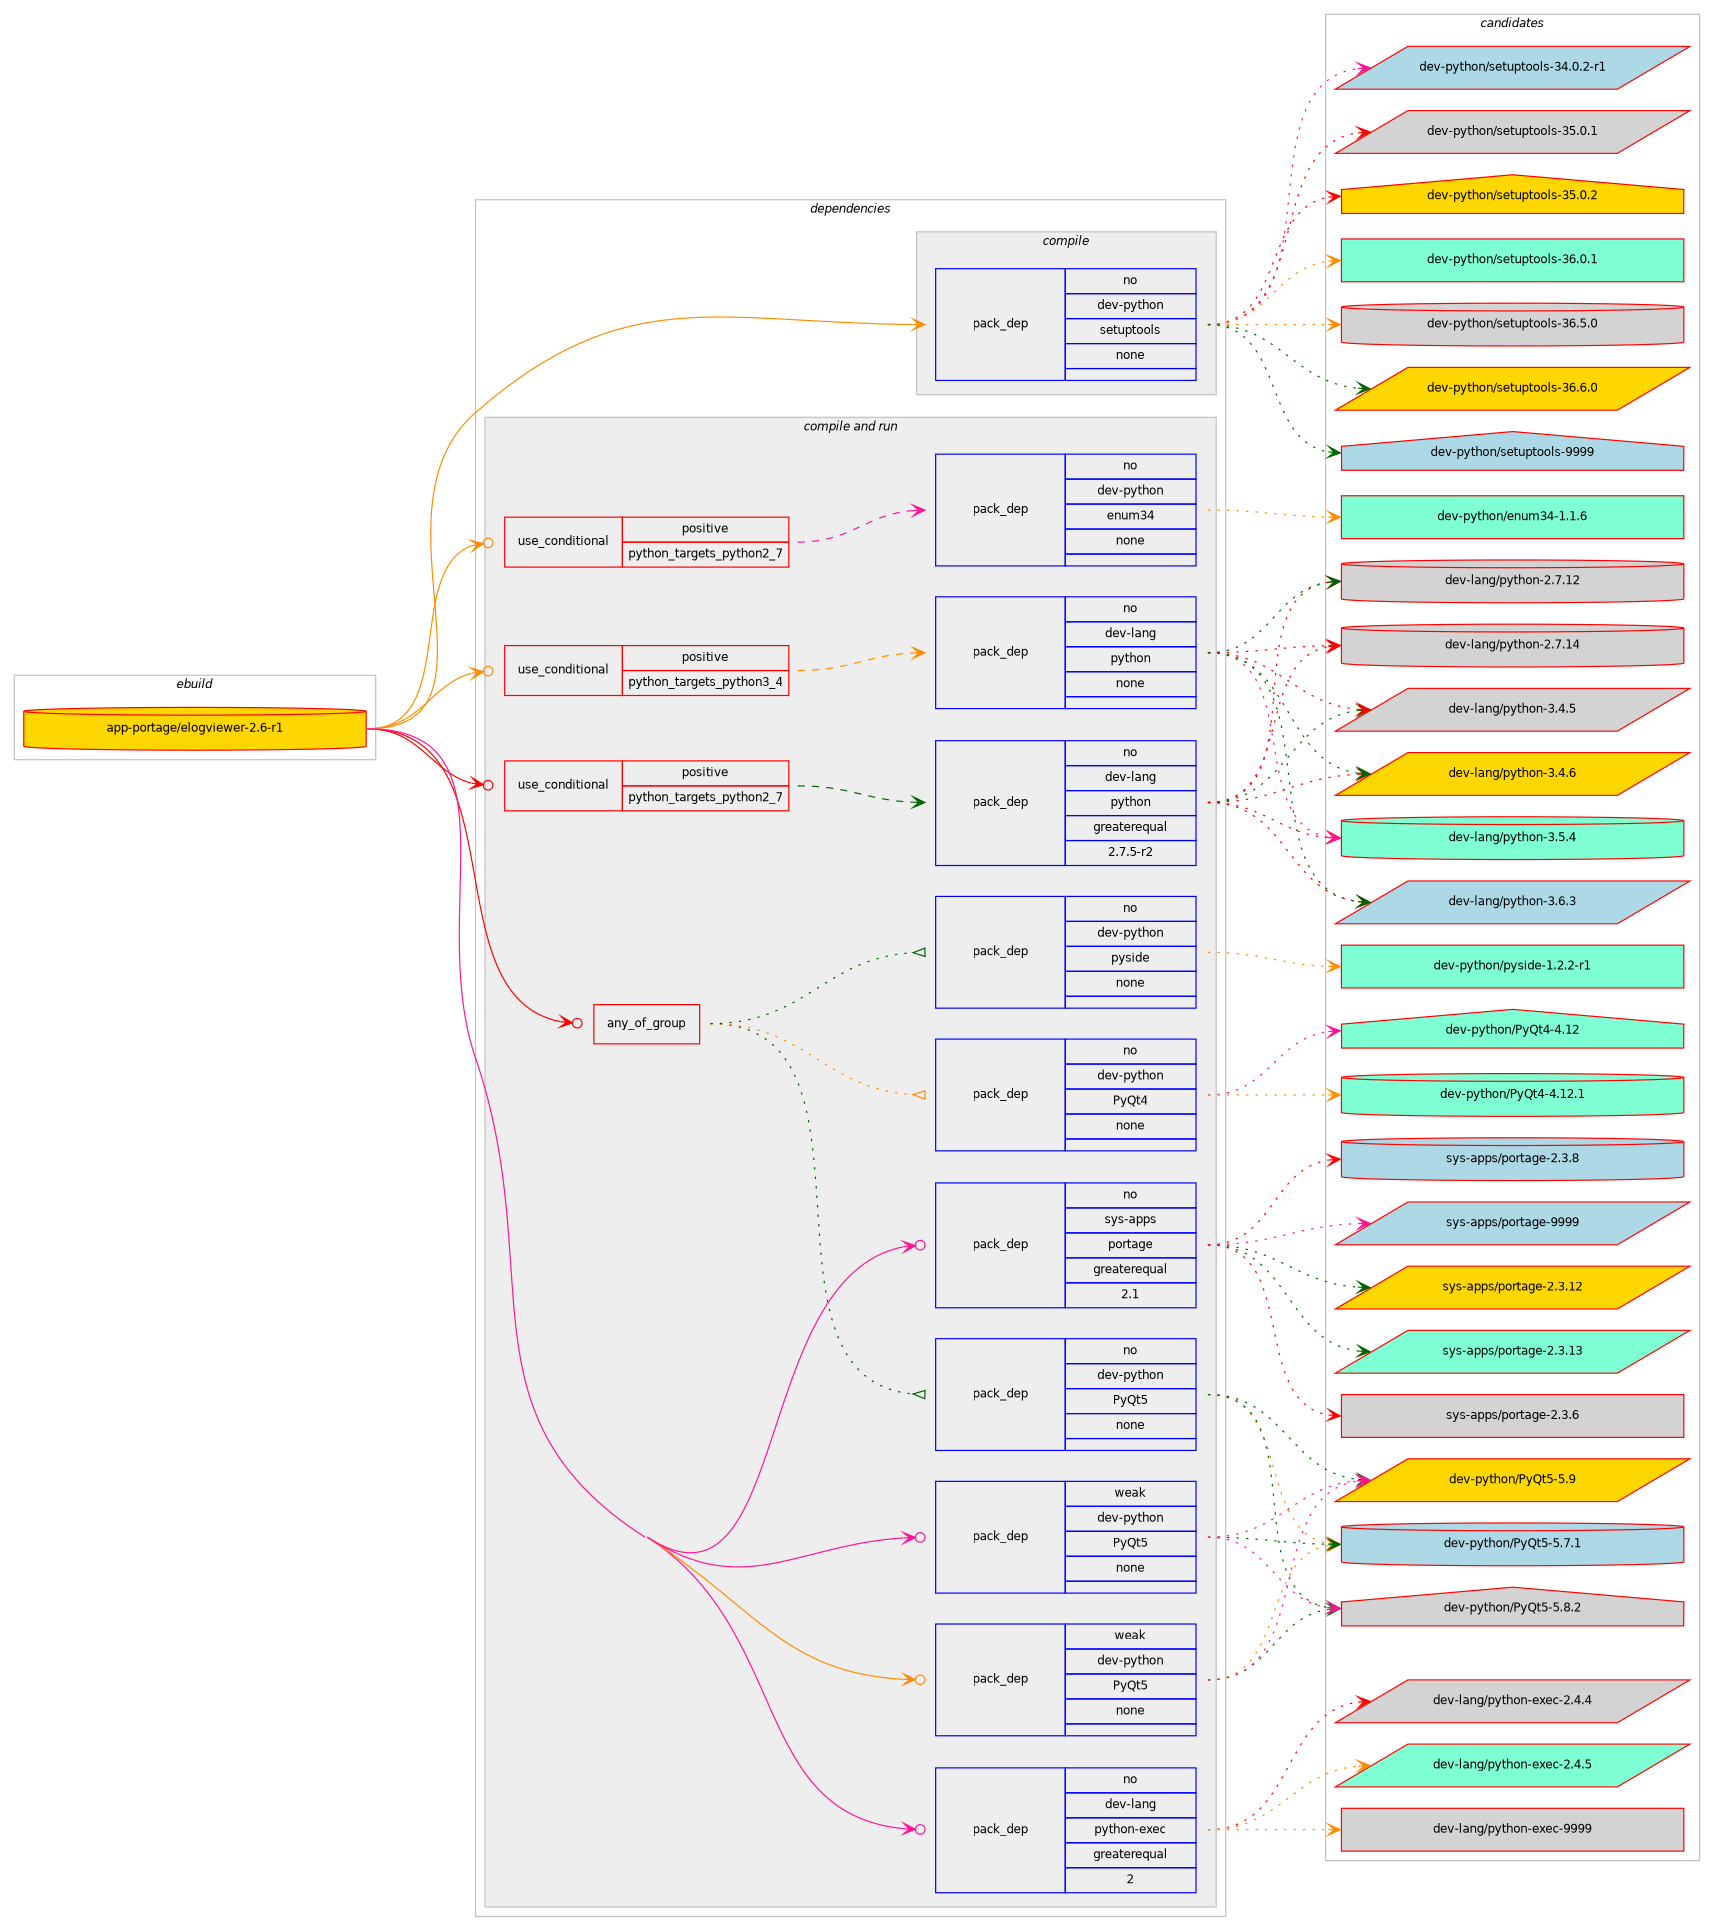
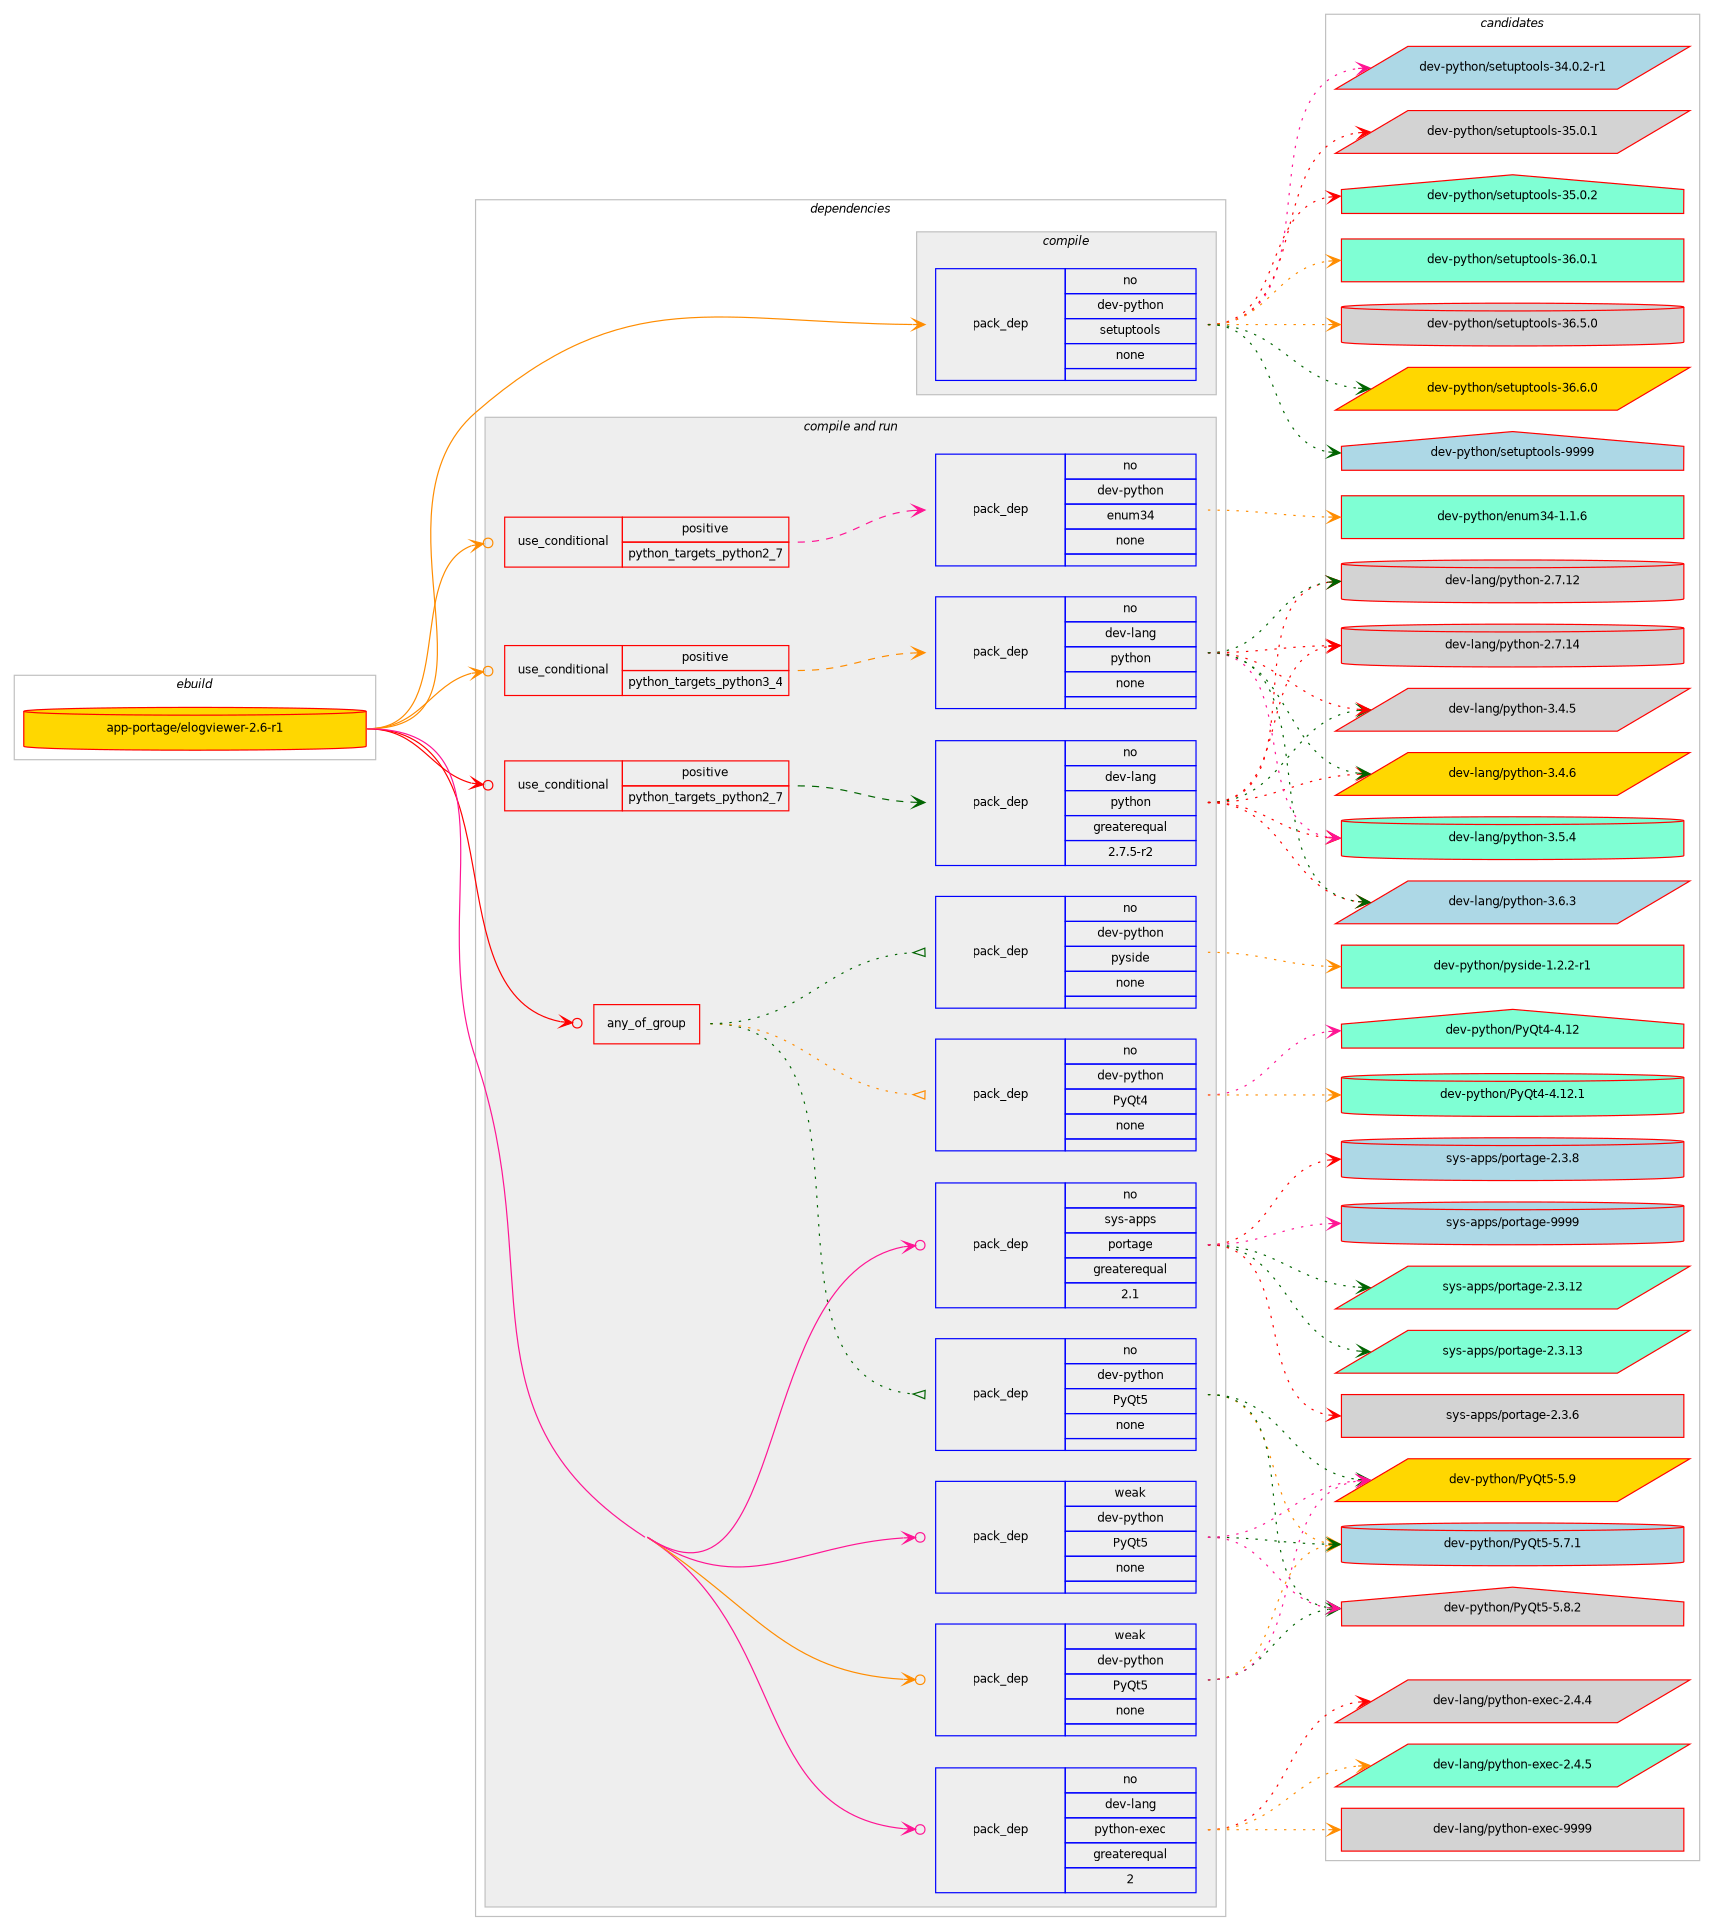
node "dev-python/setuptools-35.0.2": fillcolor gold -> aquamarine
node "sys-apps/portage-9999": shape parallelogram -> cylinder
node "sys-apps/portage-2.3.12": fillcolor gold -> aquamarine
